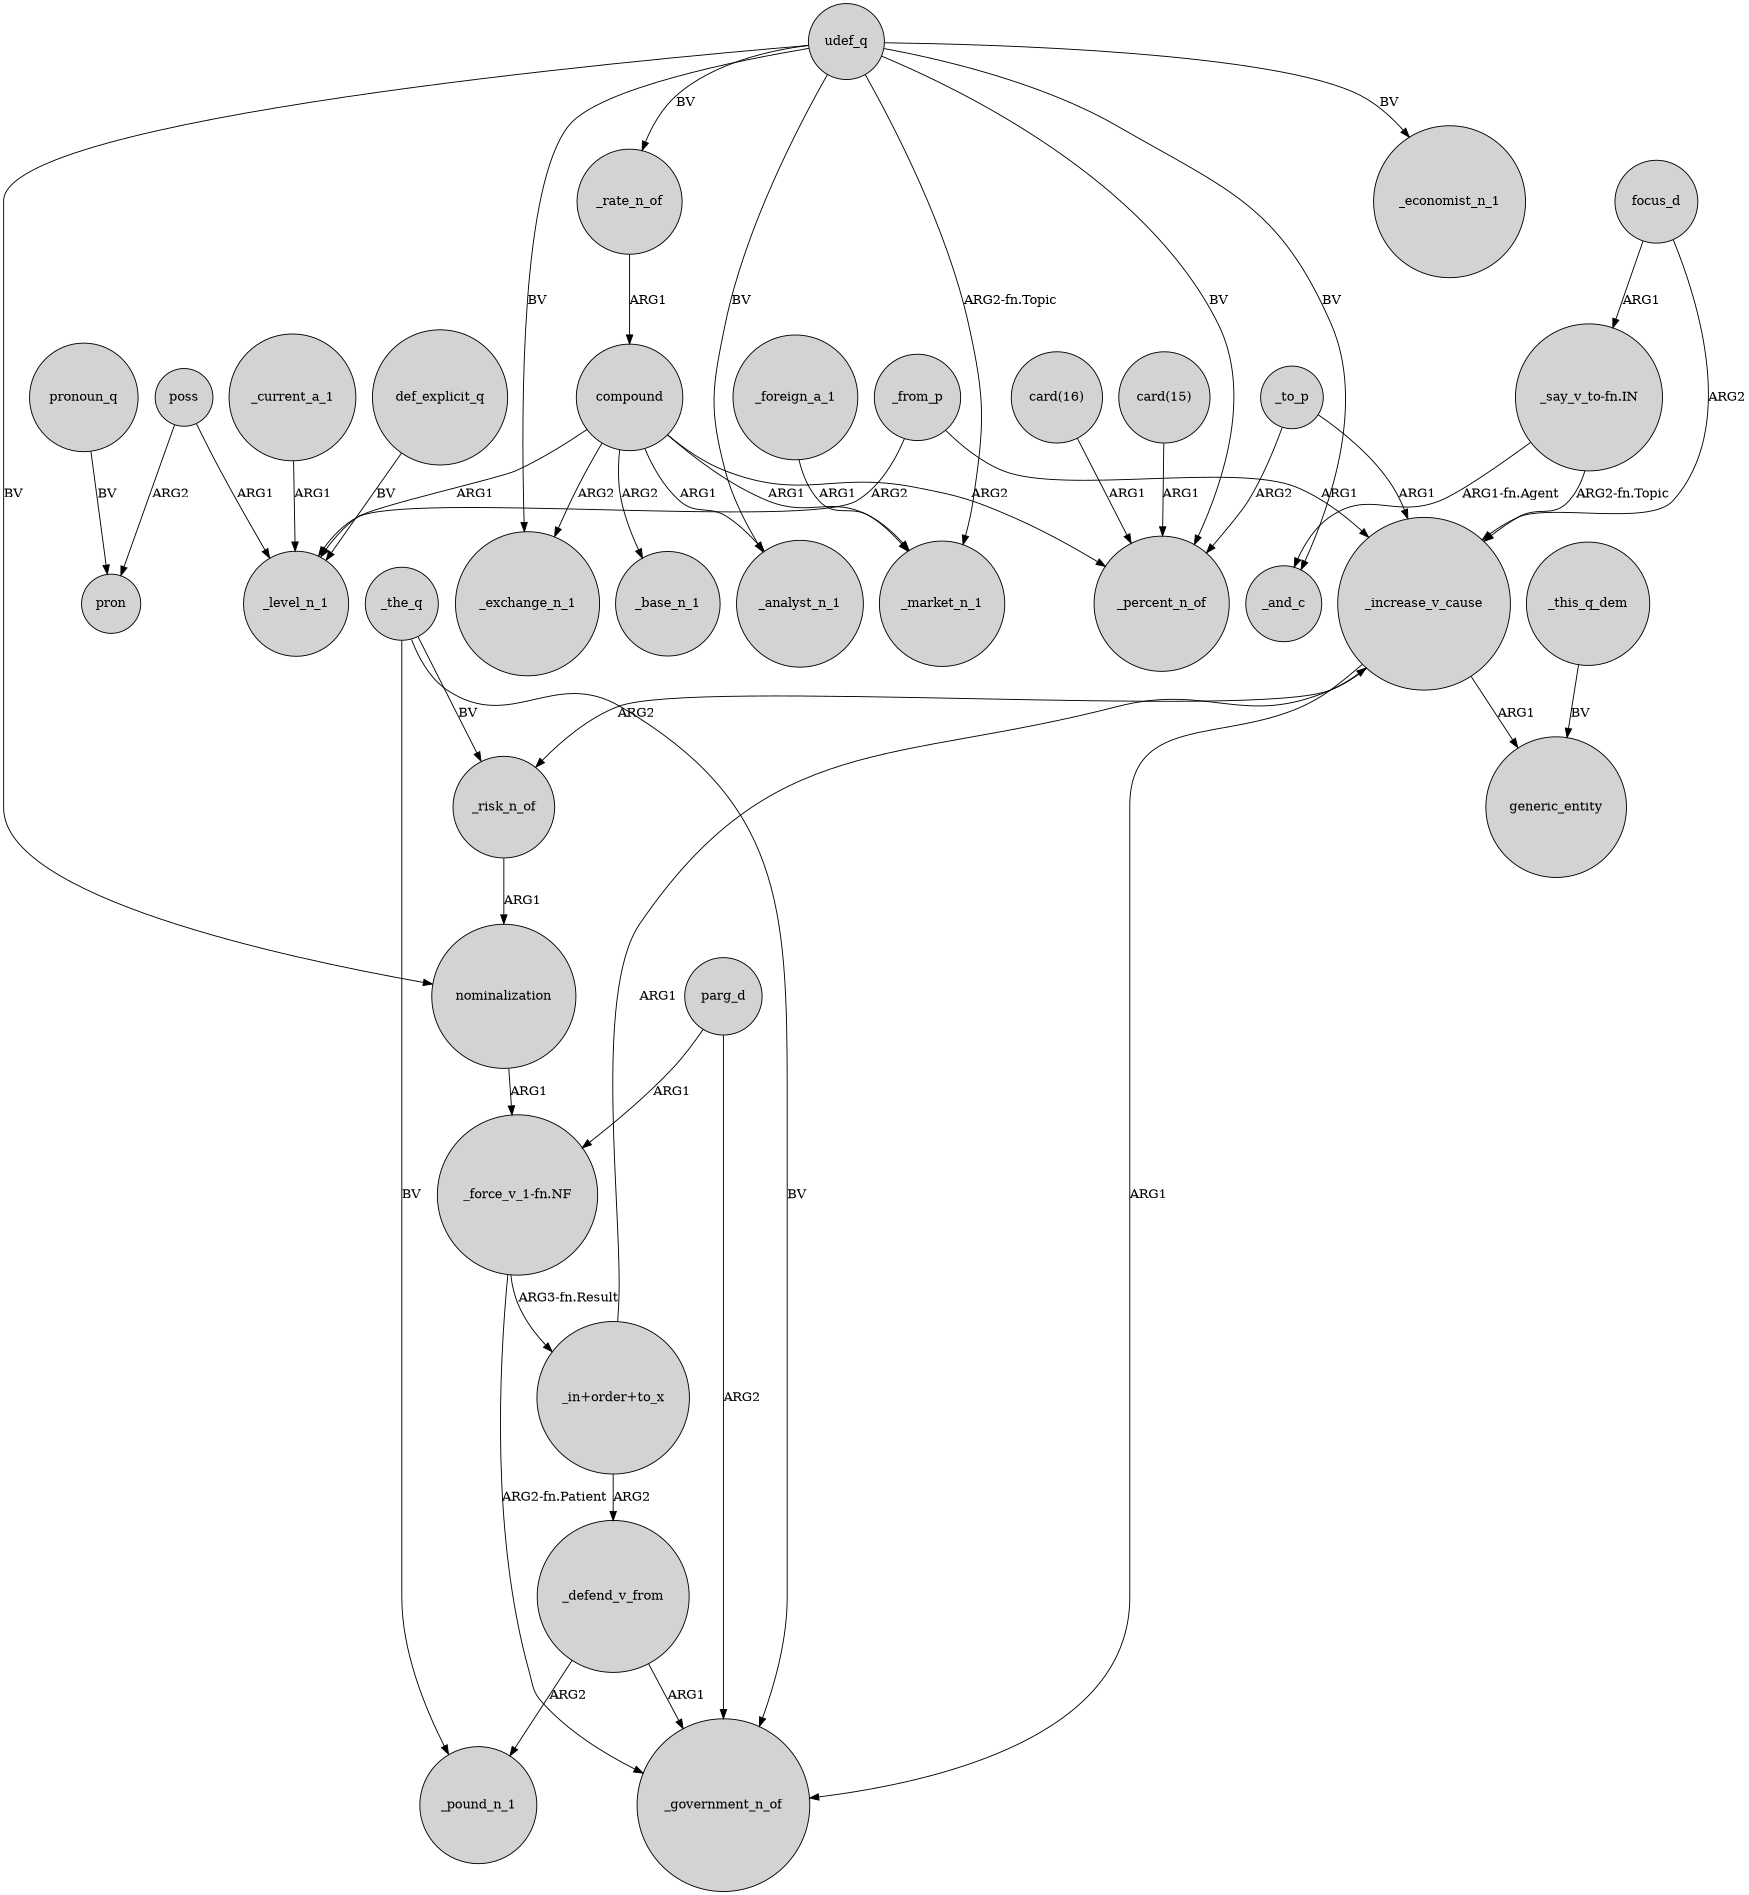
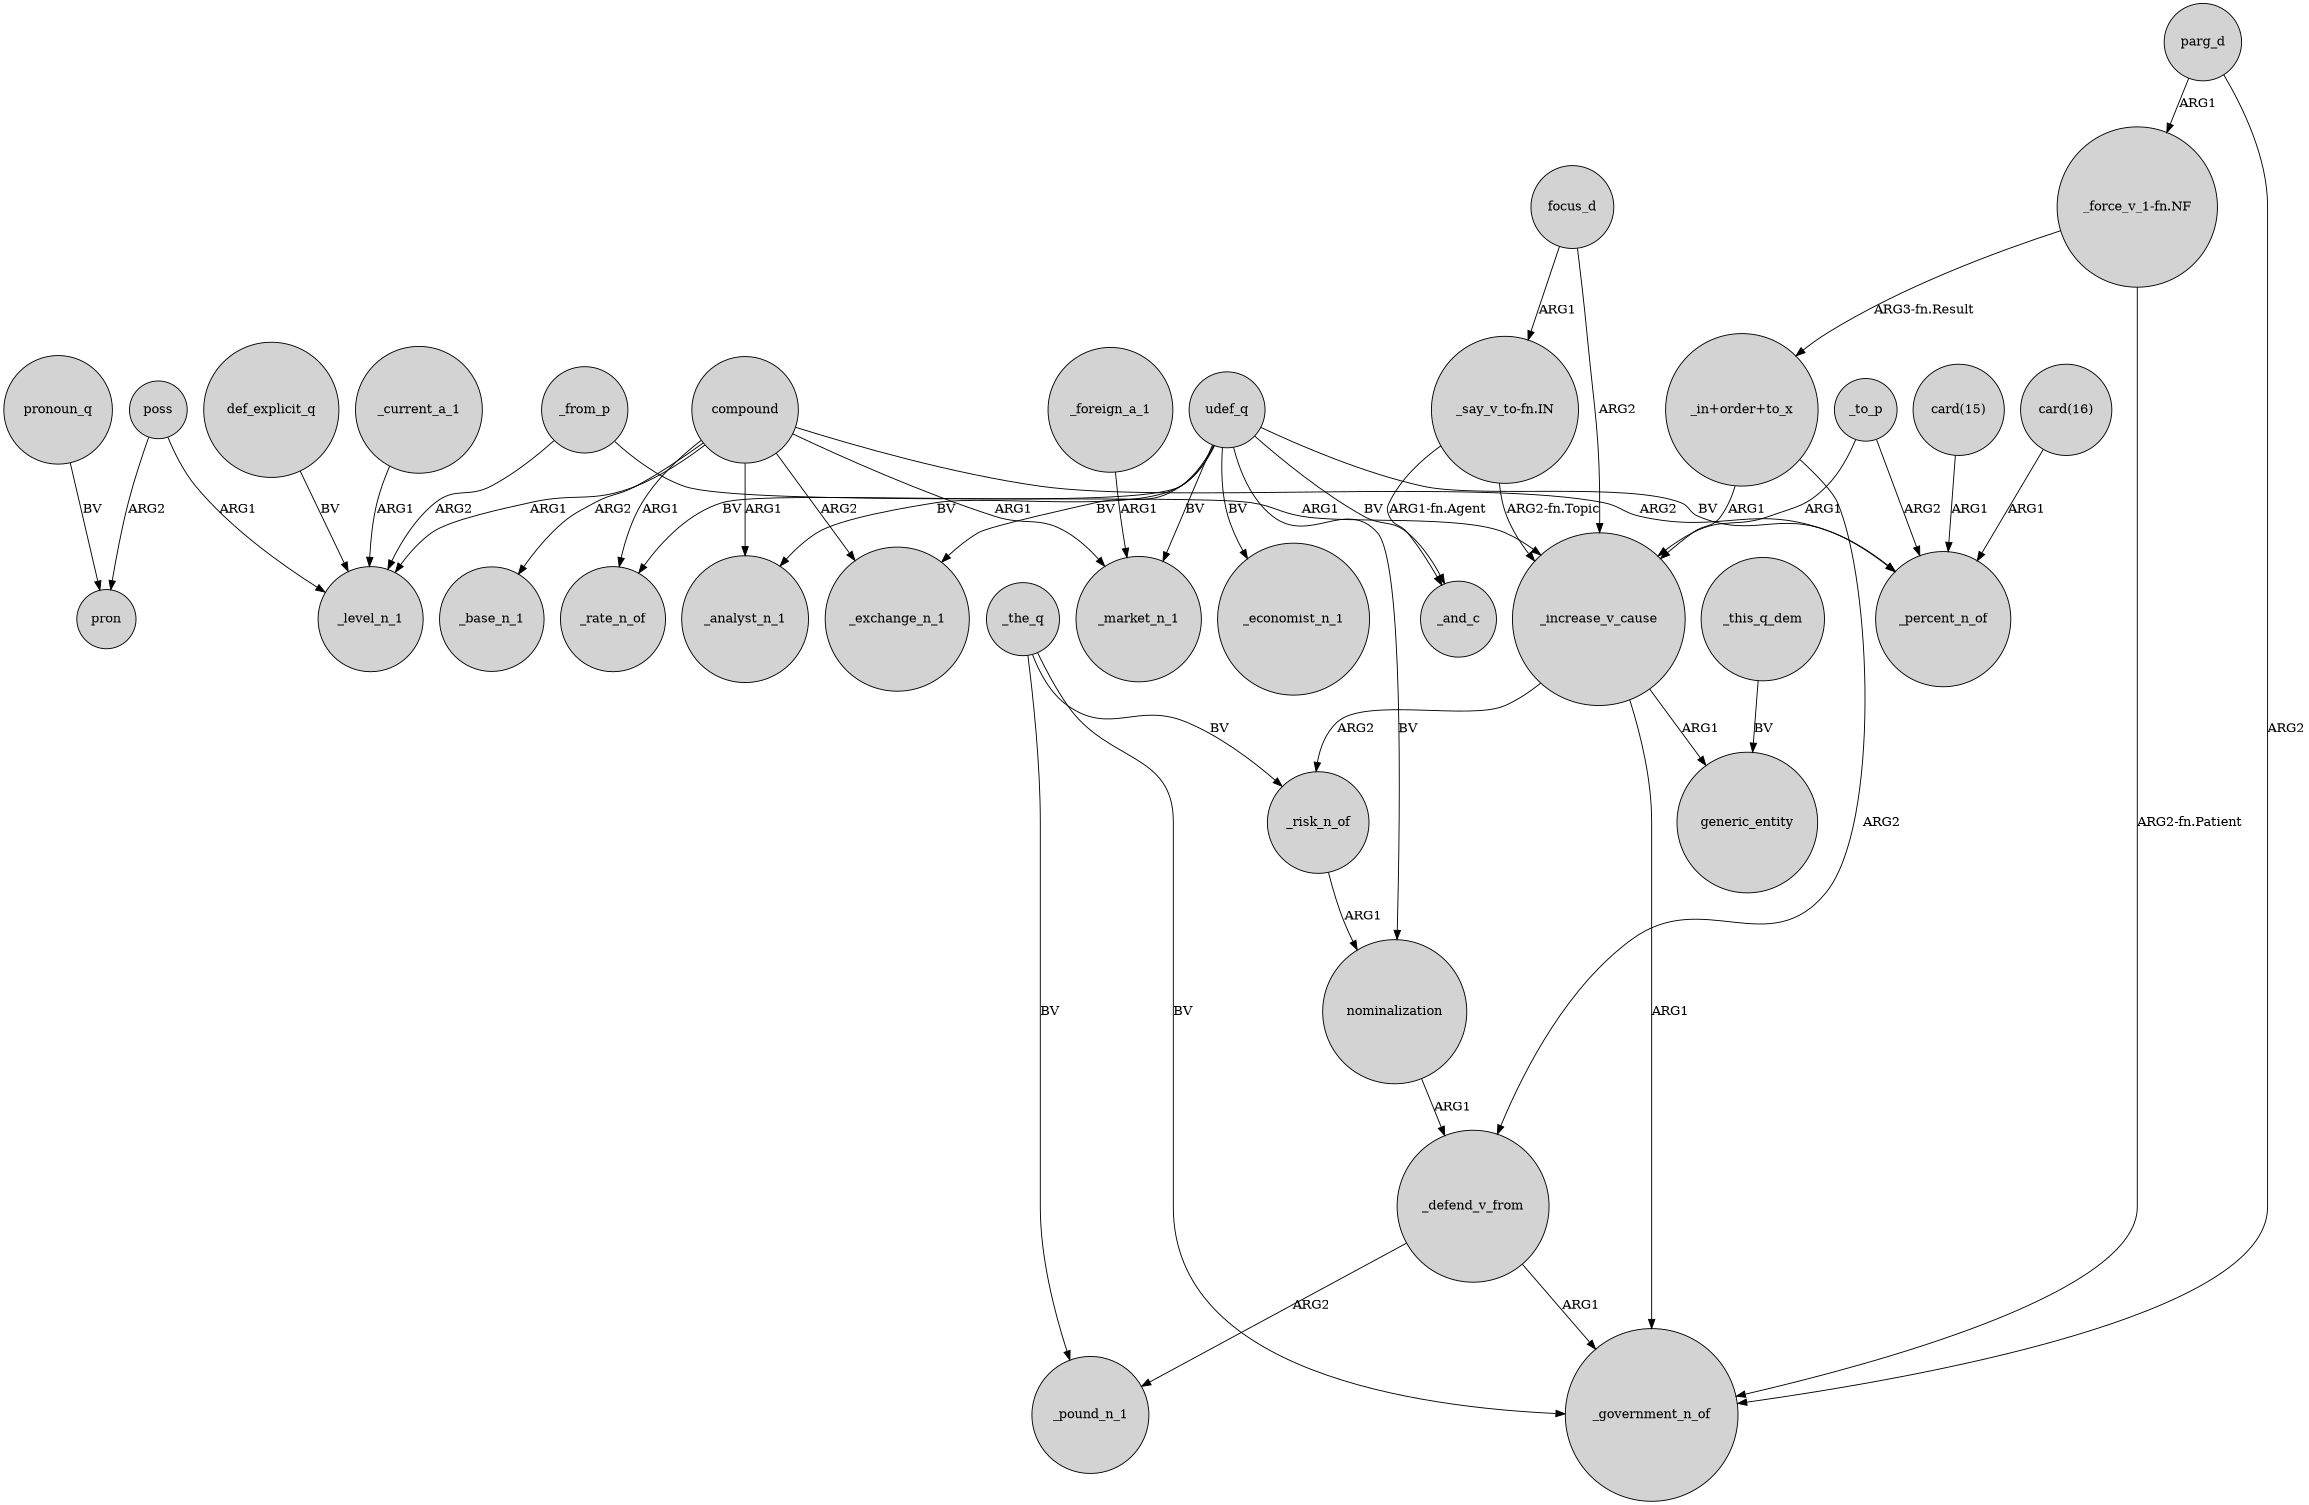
edge "_rate_n_of" -> "compound": reversed
edge "udef_q" -> "_market_n_1": label "ARG2-fn.Topic" -> "BV"
edge "nominalization" -> "_force_v_1-fn.NF": now "nominalization" -> "_defend_v_from"
